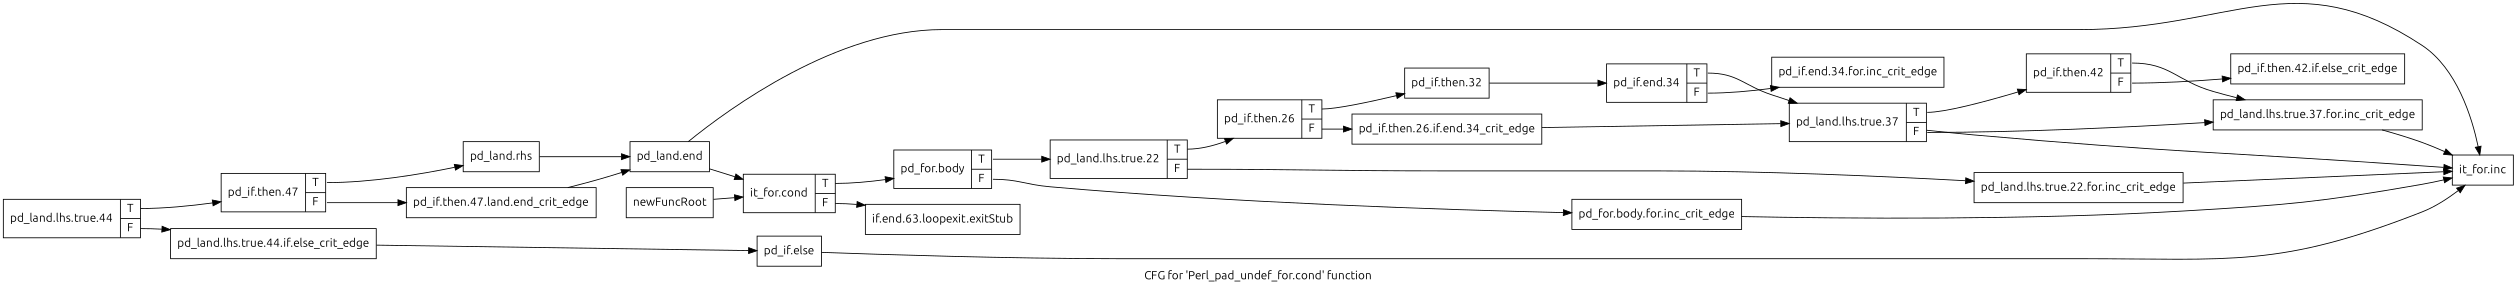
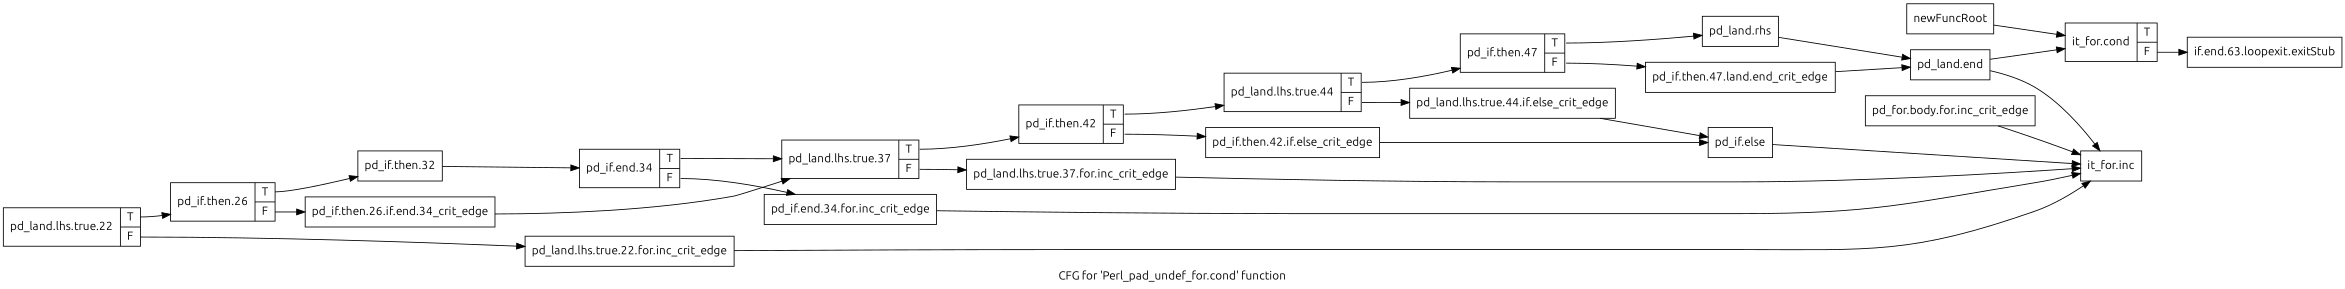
edge "pd_if.then.42" -> "pd_land.lhs.true.37.for.inc_crit_edge": now "pd_if.then.42" -> "pd_land.lhs.true.44"
edge "pd_if.then.42.if.else_crit_edge" -> "pd_if.else": added
edge "pd_land.lhs.true.37" -> "it_for.inc": now "pd_if.end.34.for.inc_crit_edge" -> "it_for.inc"
node "pd_for.body": removed
